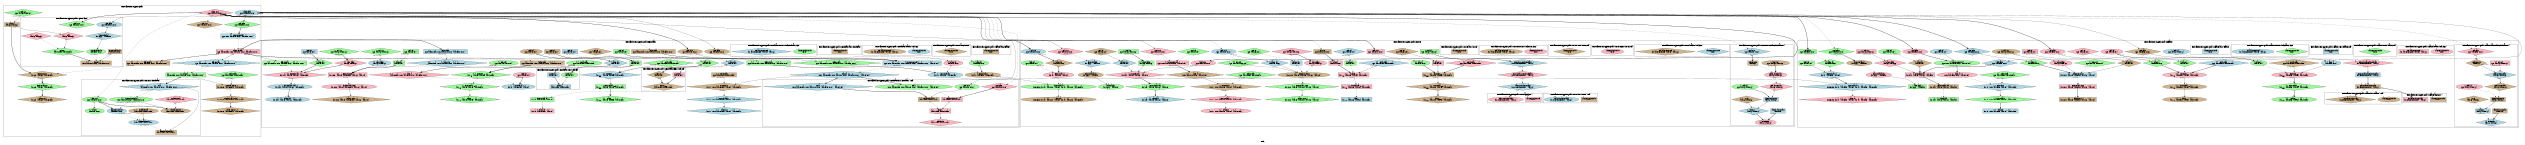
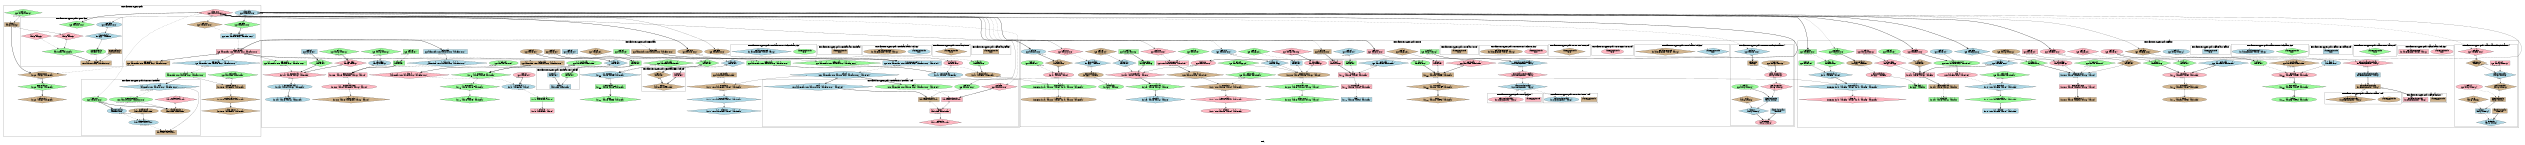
cluster "test::fixtures::types::poli1::never_1(Boolean)": label "test::fixtures::types::poli1::never_1(Boolean)" -> "test::fixtures::types::poli1::isTrue_1(Boolean)"
edge "BinOp: == (alias boolean (native boolean))" -> "FunOverload: as (fun 'as' ((alias Boolean)) (alias ref))": now "FunNode: as (fun 'as' ((alias Boolean)) (alias ref))" -> "FunOverload: as (fun 'as' ((alias Boolean)) (alias ref))"
node "Name: $ (alias True (struct))": removed
